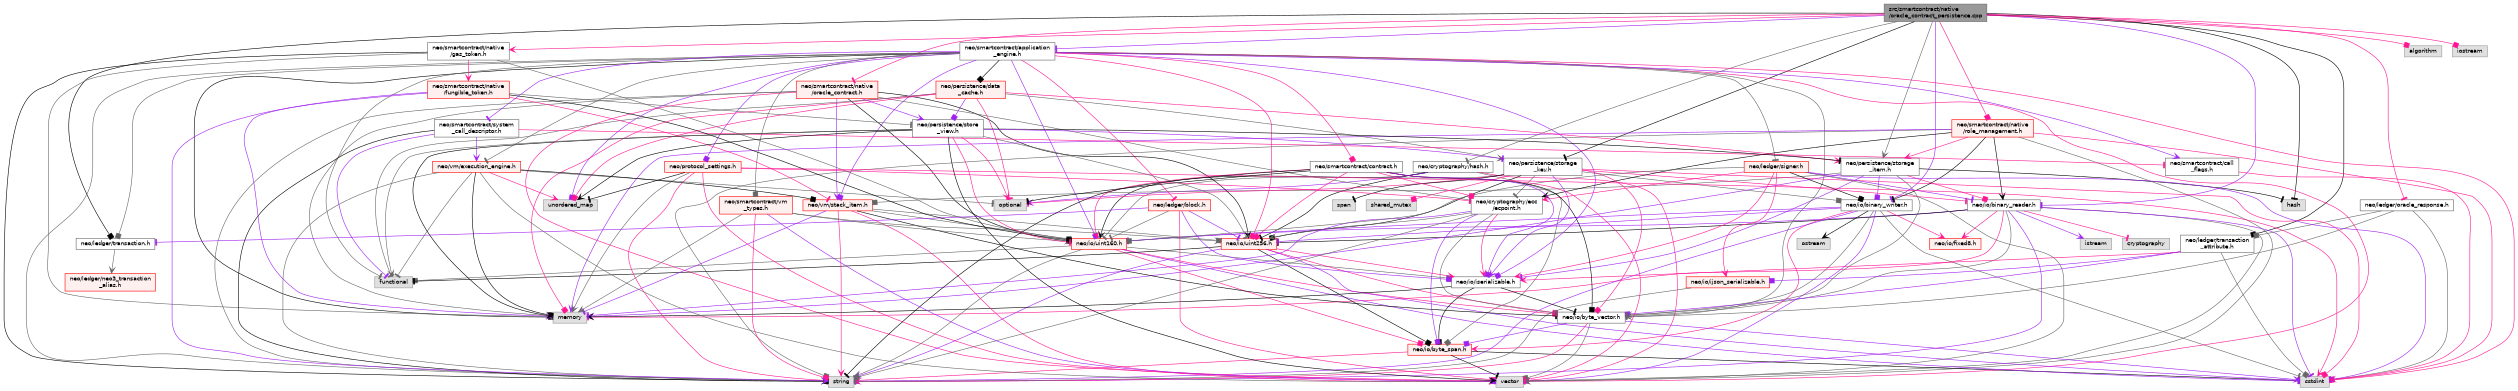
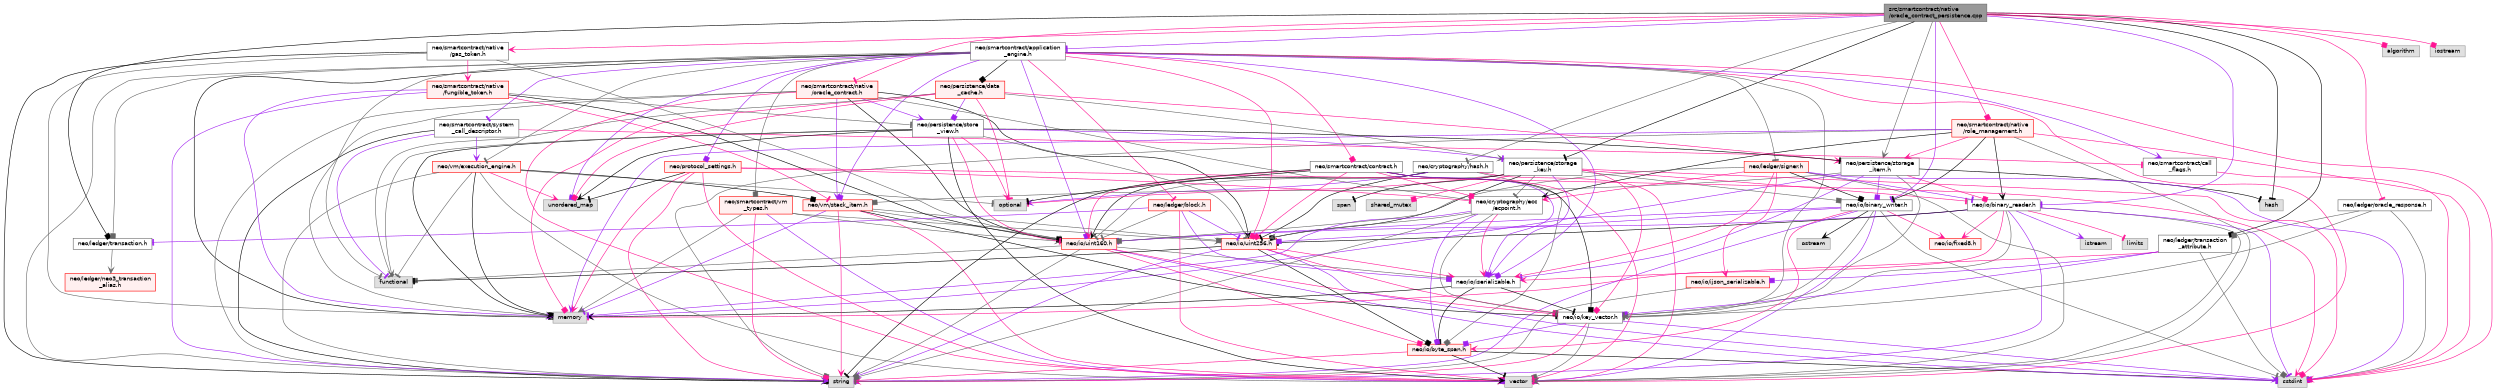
edge "neo/io/binary_writer.h" -> "neo/io/uint256.h": arrowhead tee -> box
edge "neo/protocol_settings.h" -> "memory": color gray40 -> deeppink
node "cryptography": label "cryptography" -> "limits"
node "neo/io/byte_vector.h": label "neo/io/byte_vector.h" -> "neo/io/key_vector.h"
